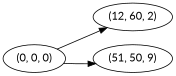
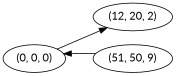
node "(12, 60, 2)": label "(12, 60, 2)" -> "(12, 20, 2)"
edge "(0, 0, 0)" -> "(51, 50, 9)": reversed
